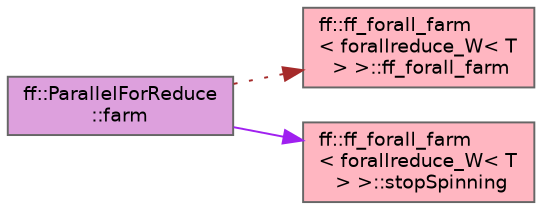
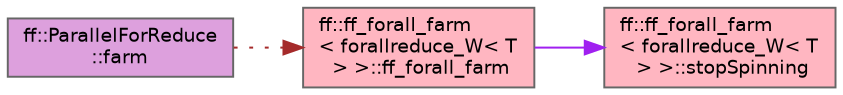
edge "ff::ParallelForReduce ::farm" -> "ff::ff_forall_farm < forallreduce_W< T > >::stopSpinning": now "ff::ff_forall_farm < forallreduce_W< T > >::ff_forall_farm" -> "ff::ff_forall_farm < forallreduce_W< T > >::stopSpinning"
